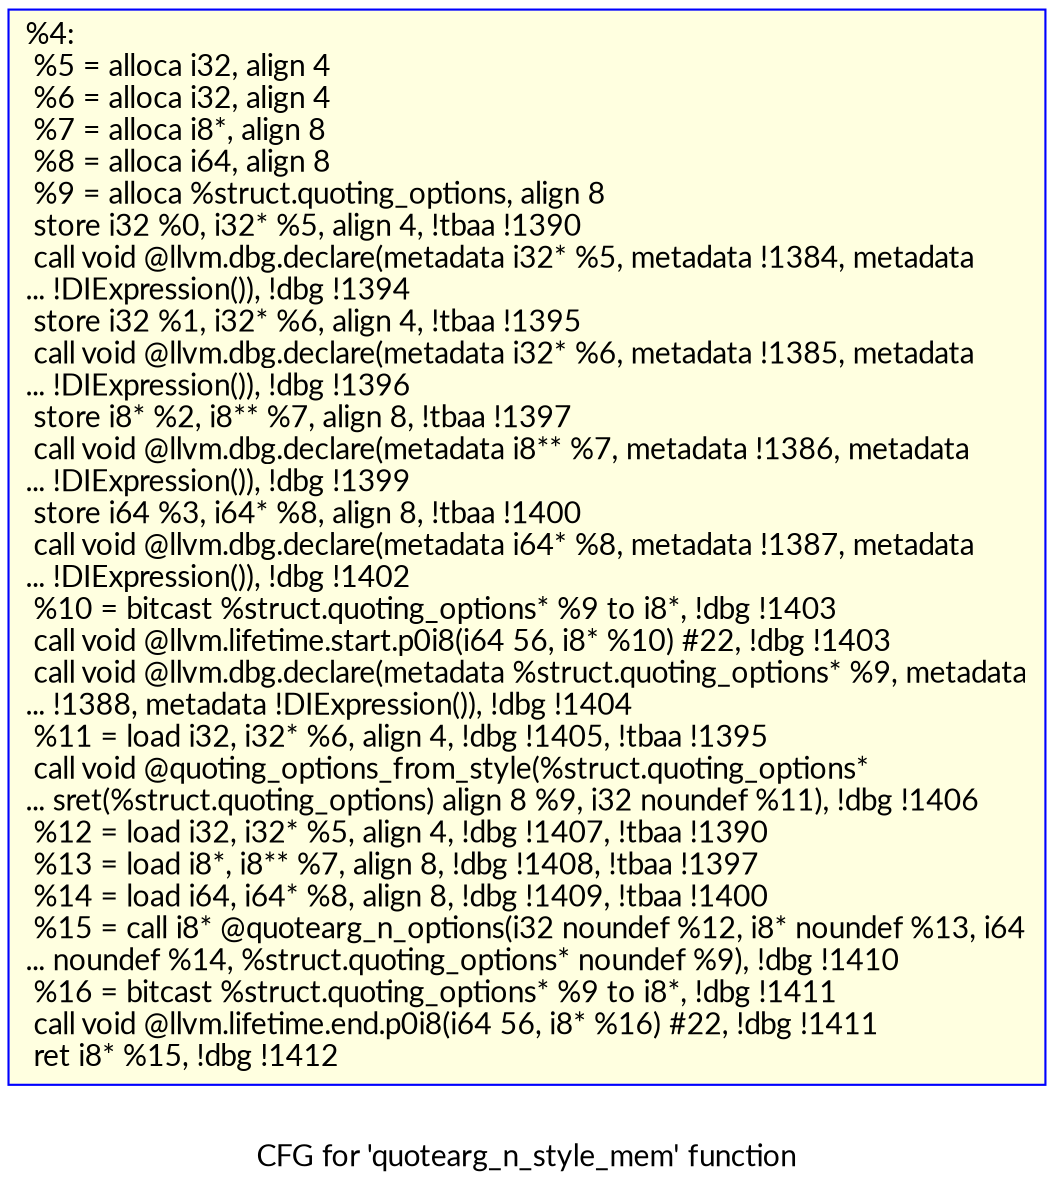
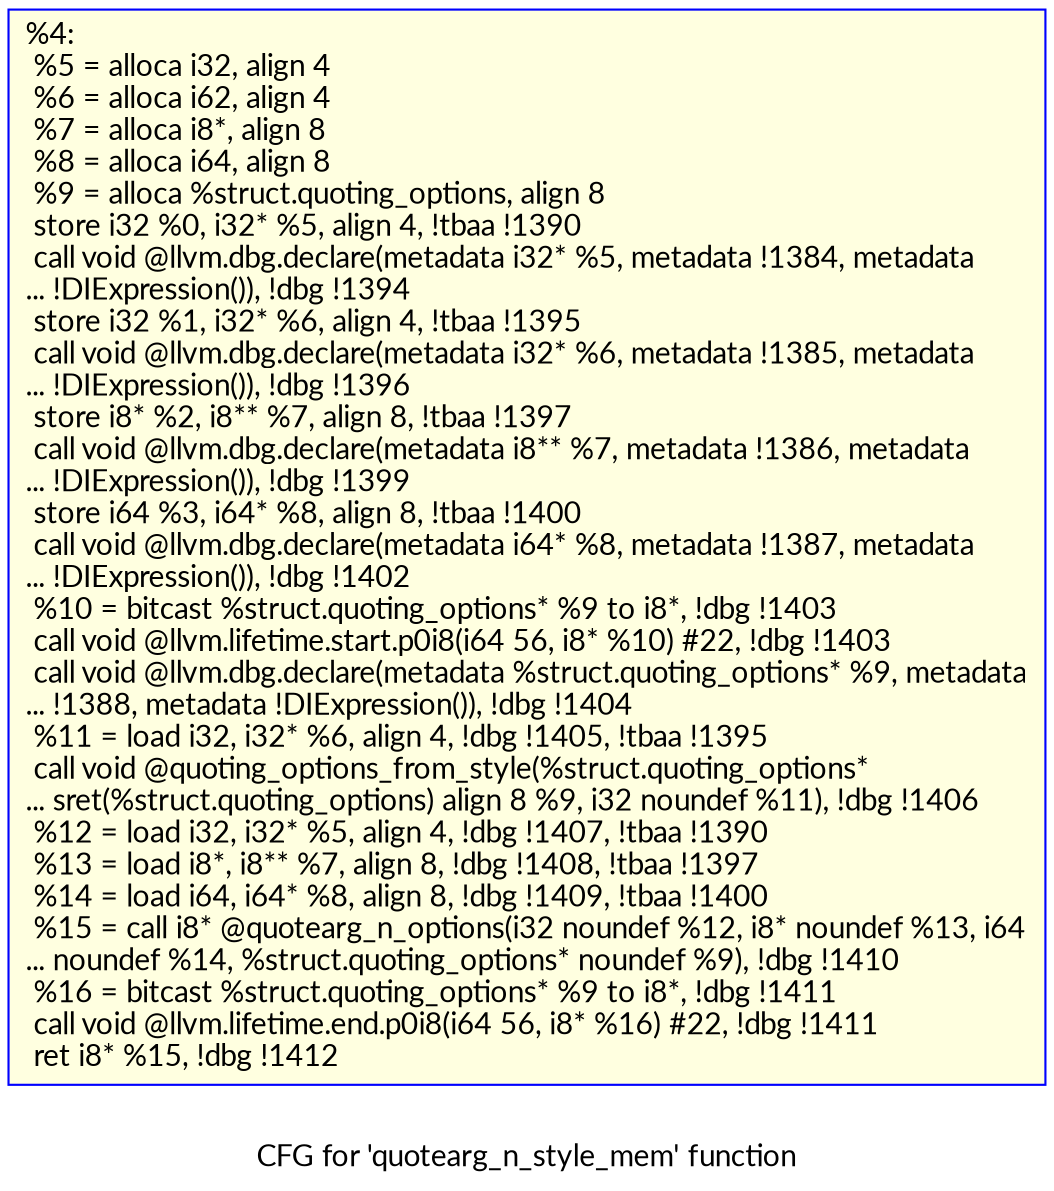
node "%4:": text "%6 = alloca i32, align 4" -> "%6 = alloca i62, align 4"
